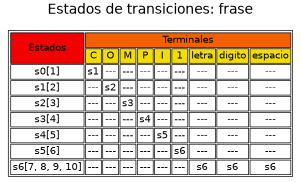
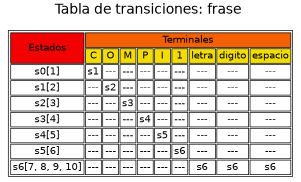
node "Estados de transiciones: frase": label "Estados de transiciones: frase" -> "Tabla de transiciones: frase"
